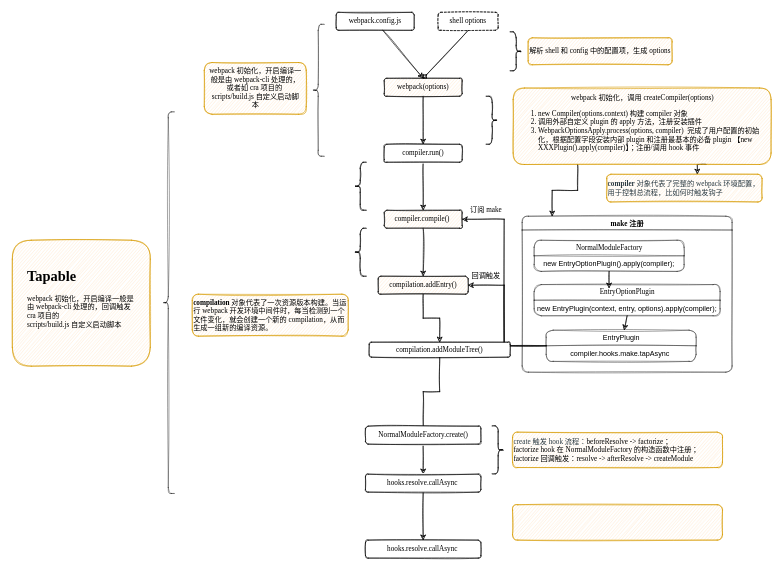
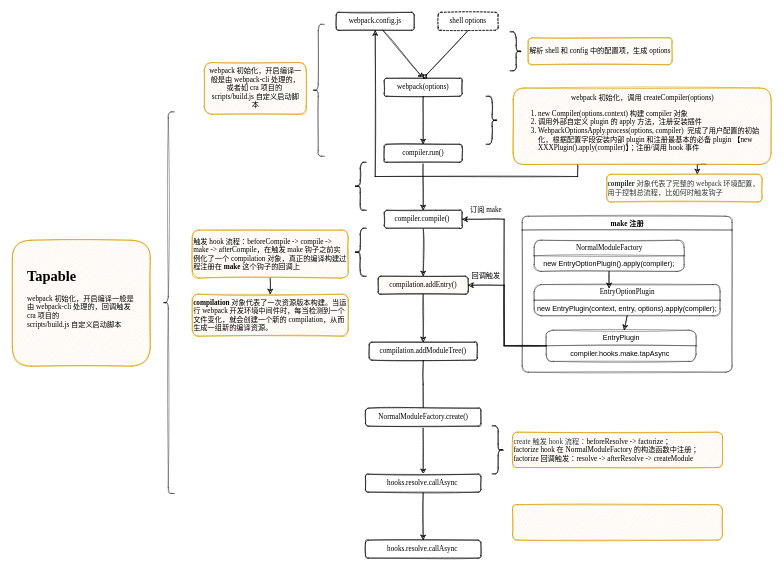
node "webpack(options)": fillcolor #ffe6cc -> #ffffff
edge "webpack 初始化，调用 createCompiler(options) new Compiler(options.context) 构建 compiler 对象 调用外部自定义 plugin 的 apply 方法，注册安装插件 WebpackOptionsApply.process(options, compiler) 完成了用户配置的初始化，根据配置字段安装内部 plugin 和注册最基本的必备 plugin 【new XXXPlugin().apply(compiler)】；注册/调用 hook 事件" -> "make 注册": now "webpack 初始化，调用 createCompiler(options) new Compiler(options.context) 构建 compiler 对象 调用外部自定义 plugin 的 apply 方法，注册安装插件 WebpackOptionsApply.process(options, compiler) 完成了用户配置的初始化，根据配置字段安装内部 plugin 和注册最基本的必备 plugin 【new XXXPlugin().apply(compiler)】；注册/调用 hook 事件" -> "webpack.config.js"
node "compiler.compile()": fillcolor #ffe6cc -> #ffffff
node "触发 hook 流程：beforeCompile -> compile -> make -> afterCompile，在触发 make 钩子之前实例化了一个 compilation 对象，真正的编译构建过程注册在 make 这个钩子的回调上": added
edge "触发 hook 流程：beforeCompile -> compile -> make -> afterCompile，在触发 make 钩子之前实例化了一个 compilation 对象，真正的编译构建过程注册在 make 这个钩子的回调上" -> "compilation 对象代表了一次资源版本构建。当运行 webpack 开发环境中间件时，每当检测到一个文件变化，就会创建一个新的 compilation，从而生成一组新的编译资源。": added
node "compilation.addModuleTree()": size 141x15 -> 108x18
node "NormalModuleFactory.create()": moved (423, 435) -> (423, 417)
